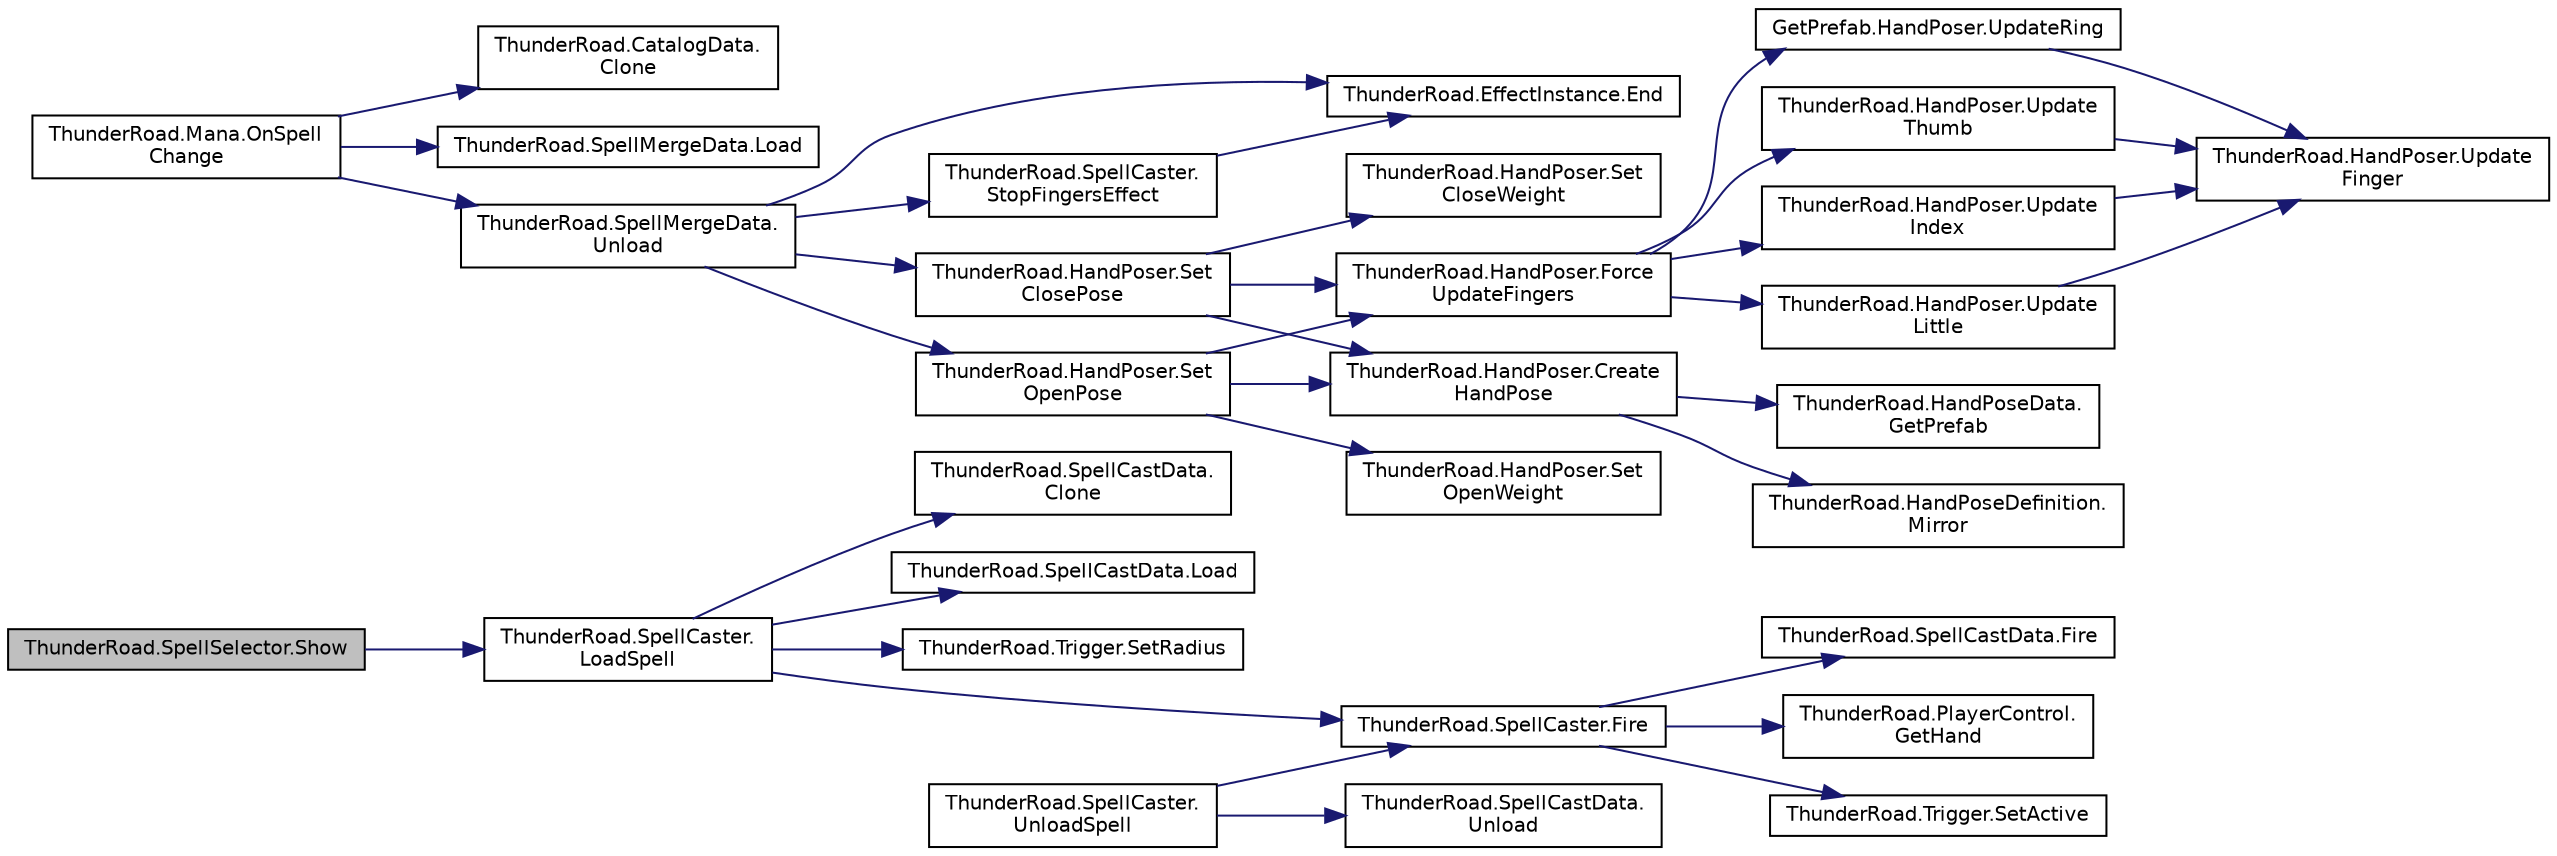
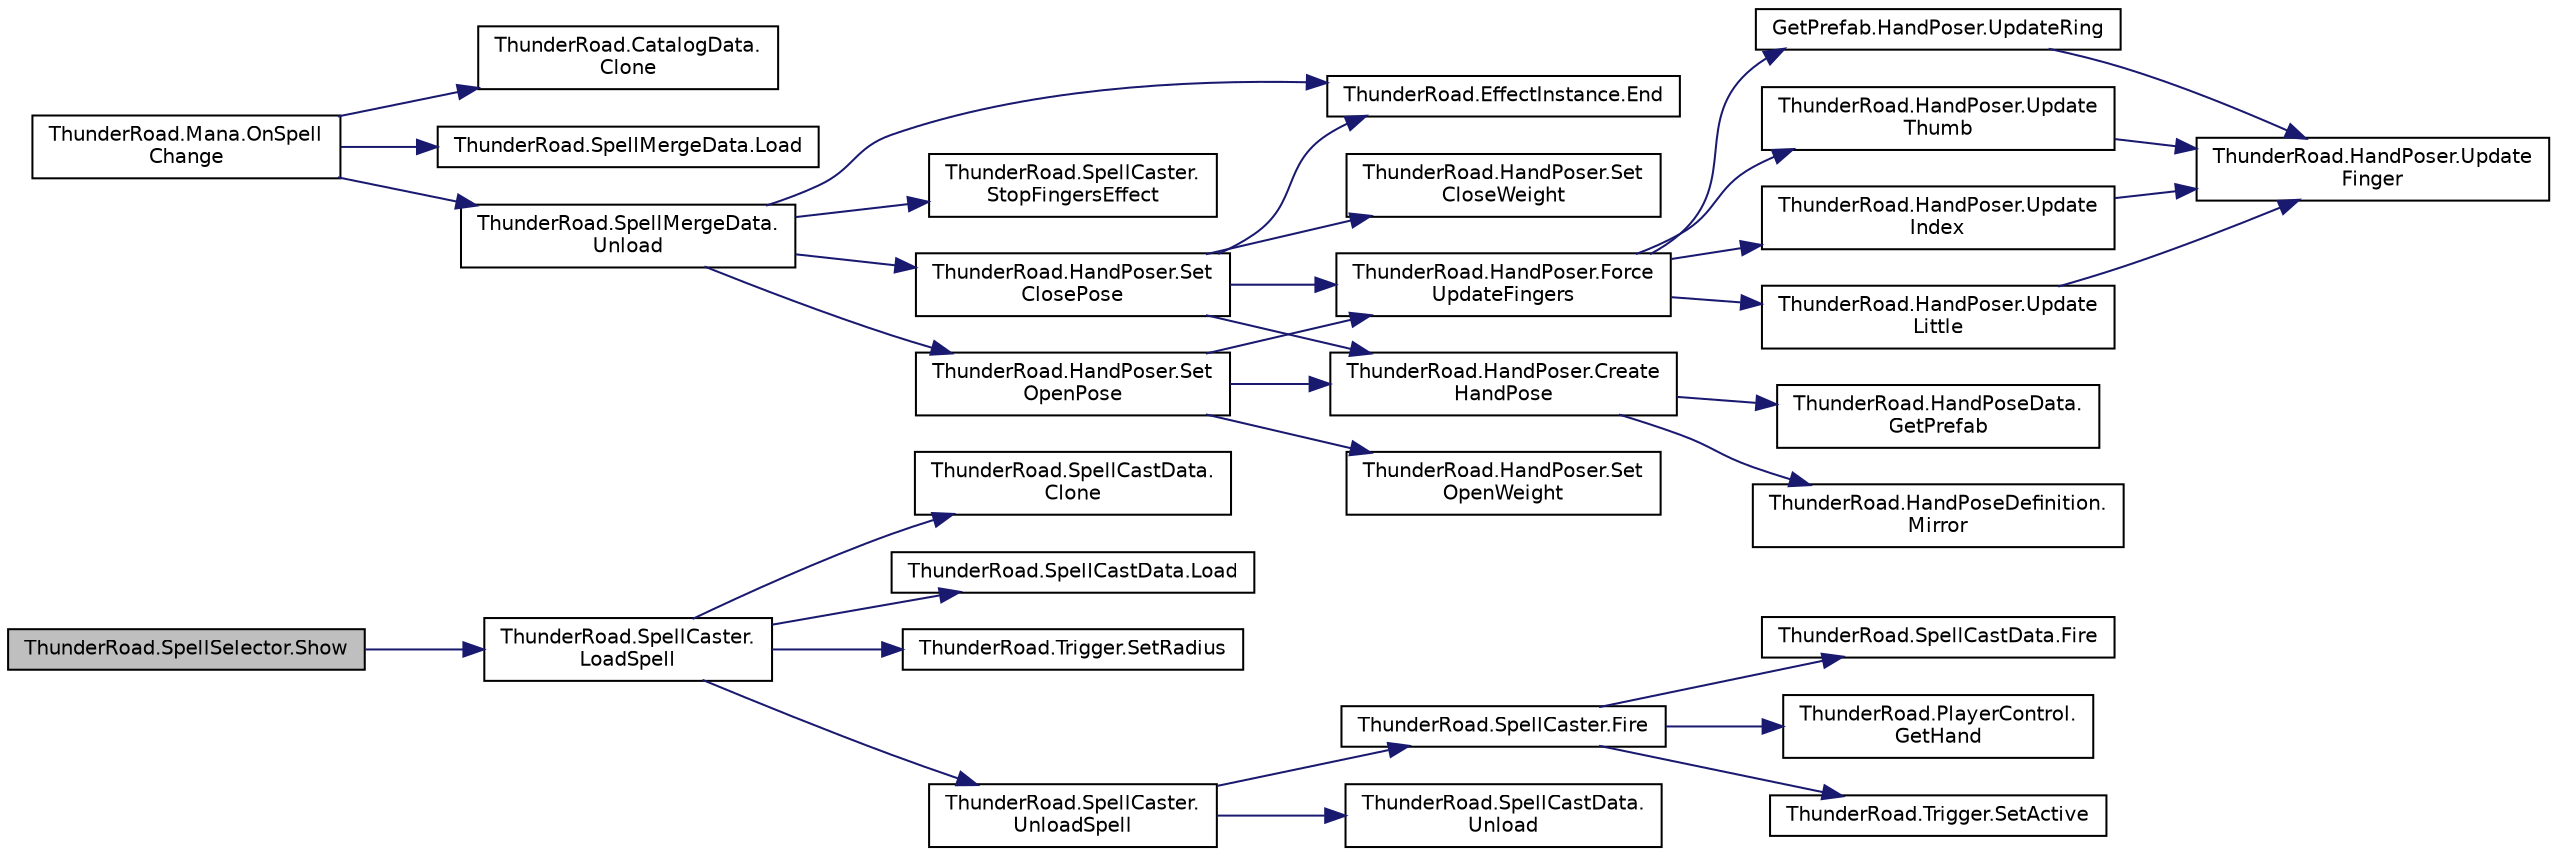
edge "ThunderRoad.SpellCaster. StopFingersEffect" -> "ThunderRoad.EffectInstance.End": now "ThunderRoad.HandPoser.Set ClosePose" -> "ThunderRoad.EffectInstance.End"
edge "ThunderRoad.SpellCaster. LoadSpell" -> "ThunderRoad.SpellCaster.Fire": now "ThunderRoad.SpellCaster. LoadSpell" -> "ThunderRoad.SpellCaster. UnloadSpell"
